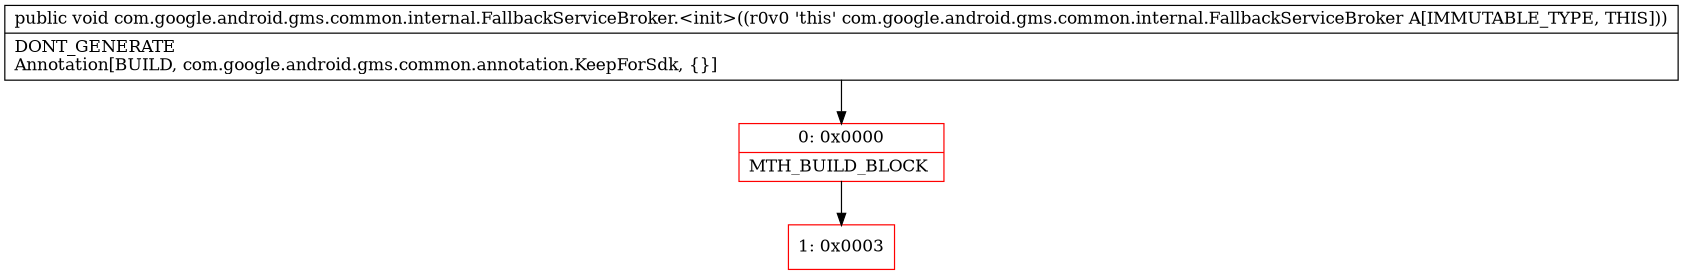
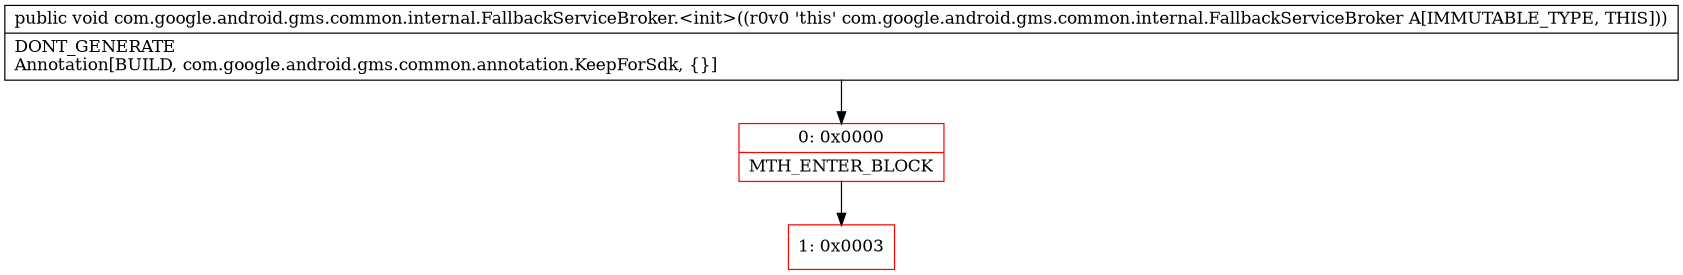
node "0: 0x0000": text "MTH_BUILD_BLOCK" -> "MTH_ENTER_BLOCK"
